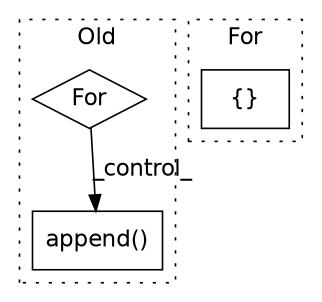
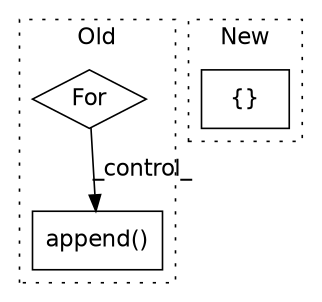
cluster "For": label "For" -> "New"
